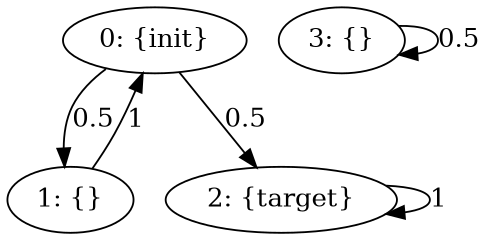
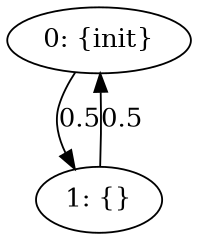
node "3: {}": removed
edge "1: {}" -> "0: {init}": label "1" -> "0.5"
node "2: {target}": removed
